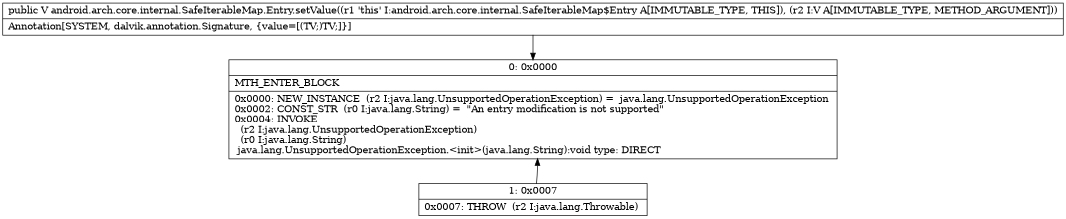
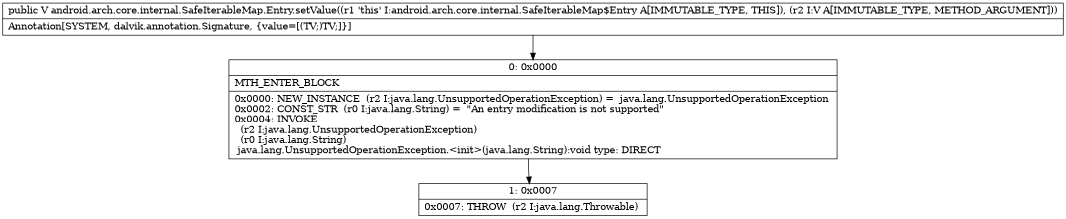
edge "1: 0x0007" -> "0: 0x0000": reversed
